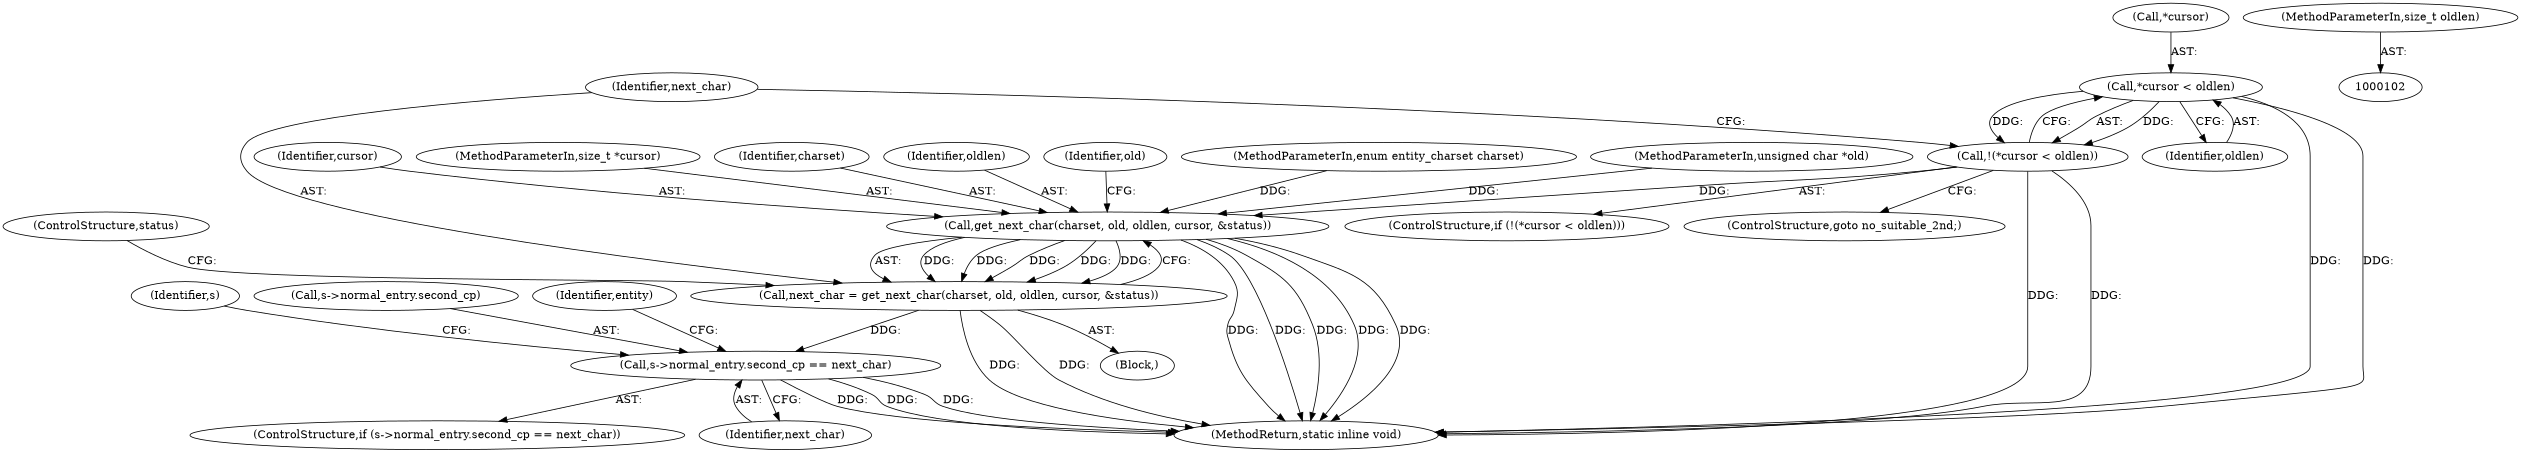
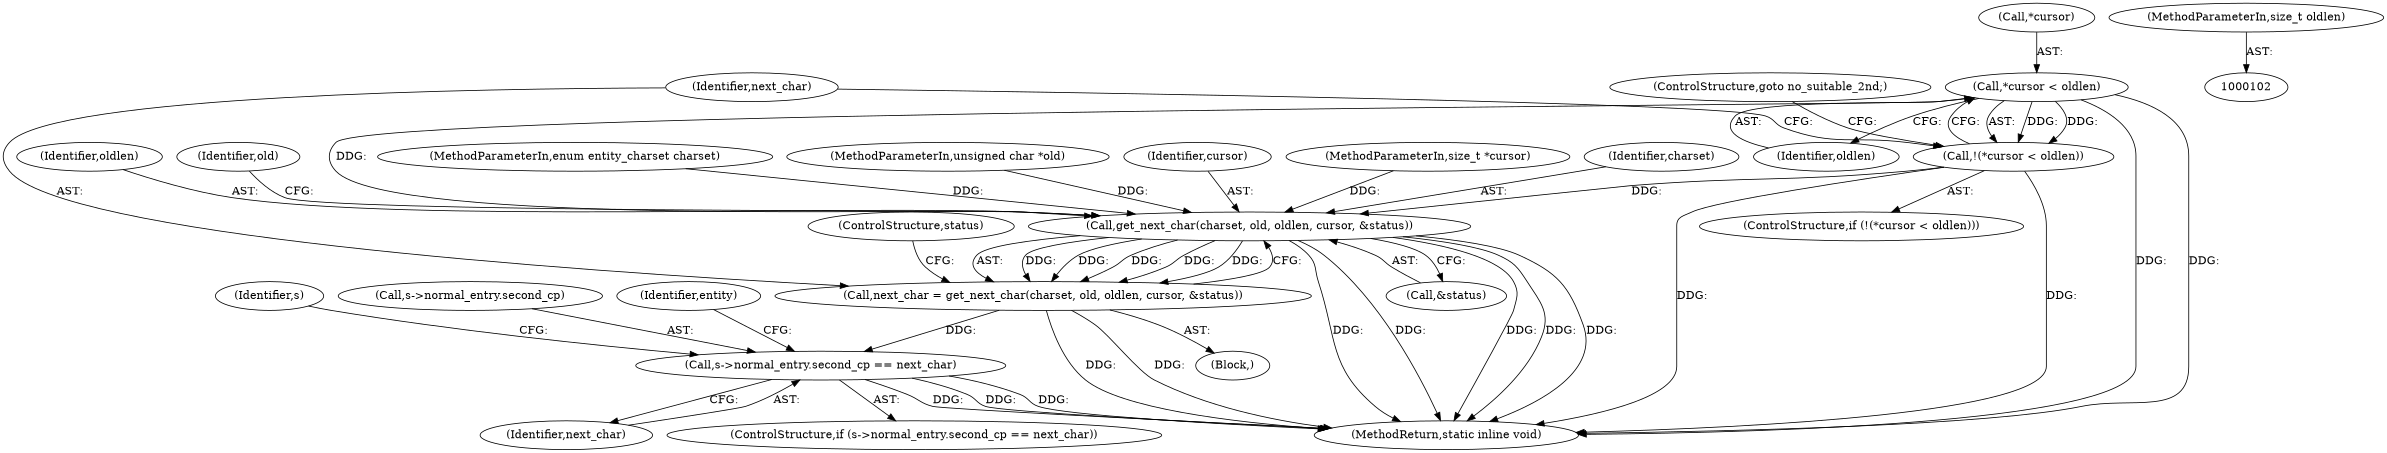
edge "(Call,*cursor < oldlen)" -> "(Call,get_next_char(charset, old, oldlen, cursor, &status))": added, label "DDG:"
edge "(Call,!(*cursor < oldlen))" -> "(ControlStructure,goto no_suitable_2nd;)": reversed
edge "(MethodParameterIn,size_t *cursor)" -> "(Call,get_next_char(charset, old, oldlen, cursor, &status))": label "AST: " -> "DDG: "
node "(Call,&status)": added
